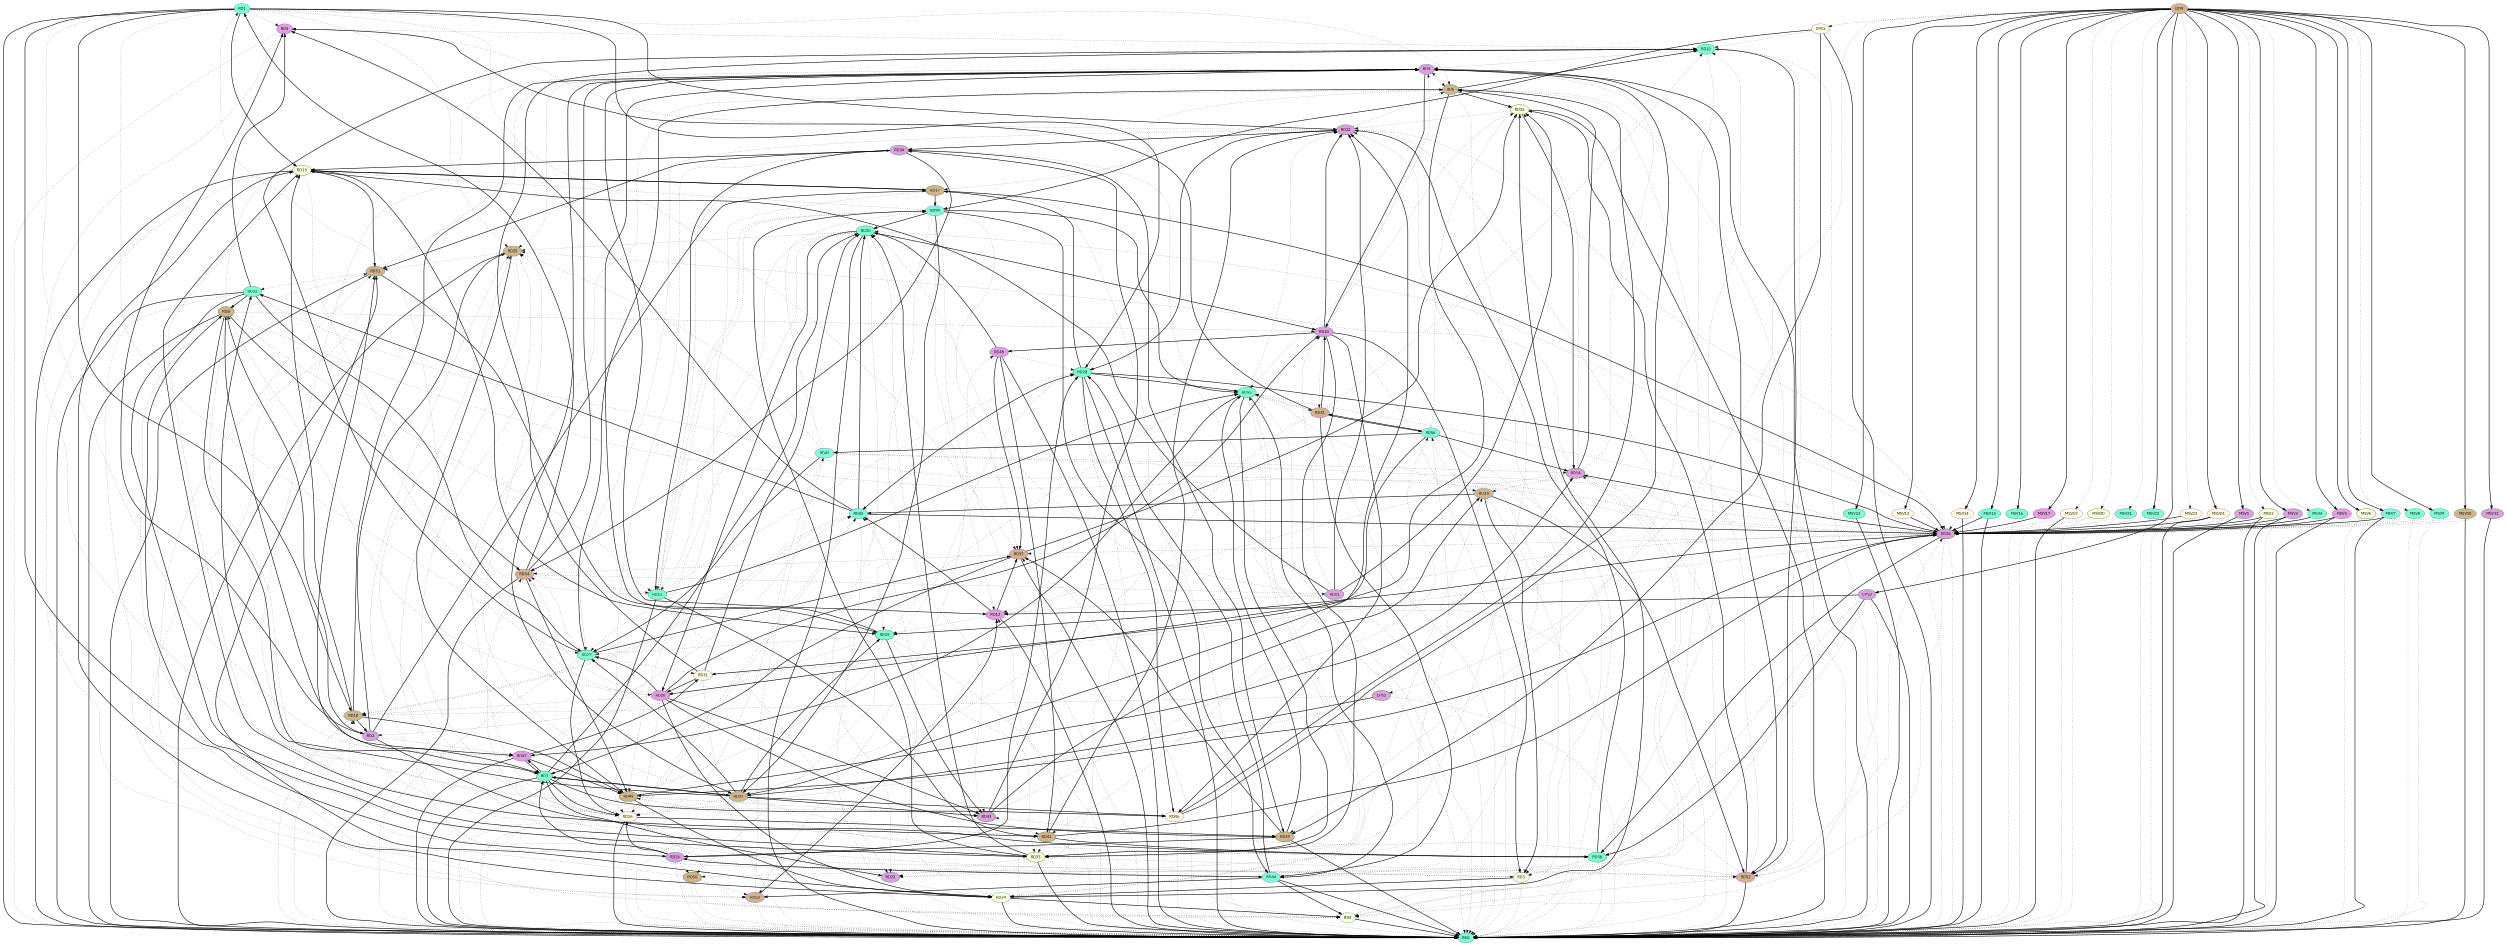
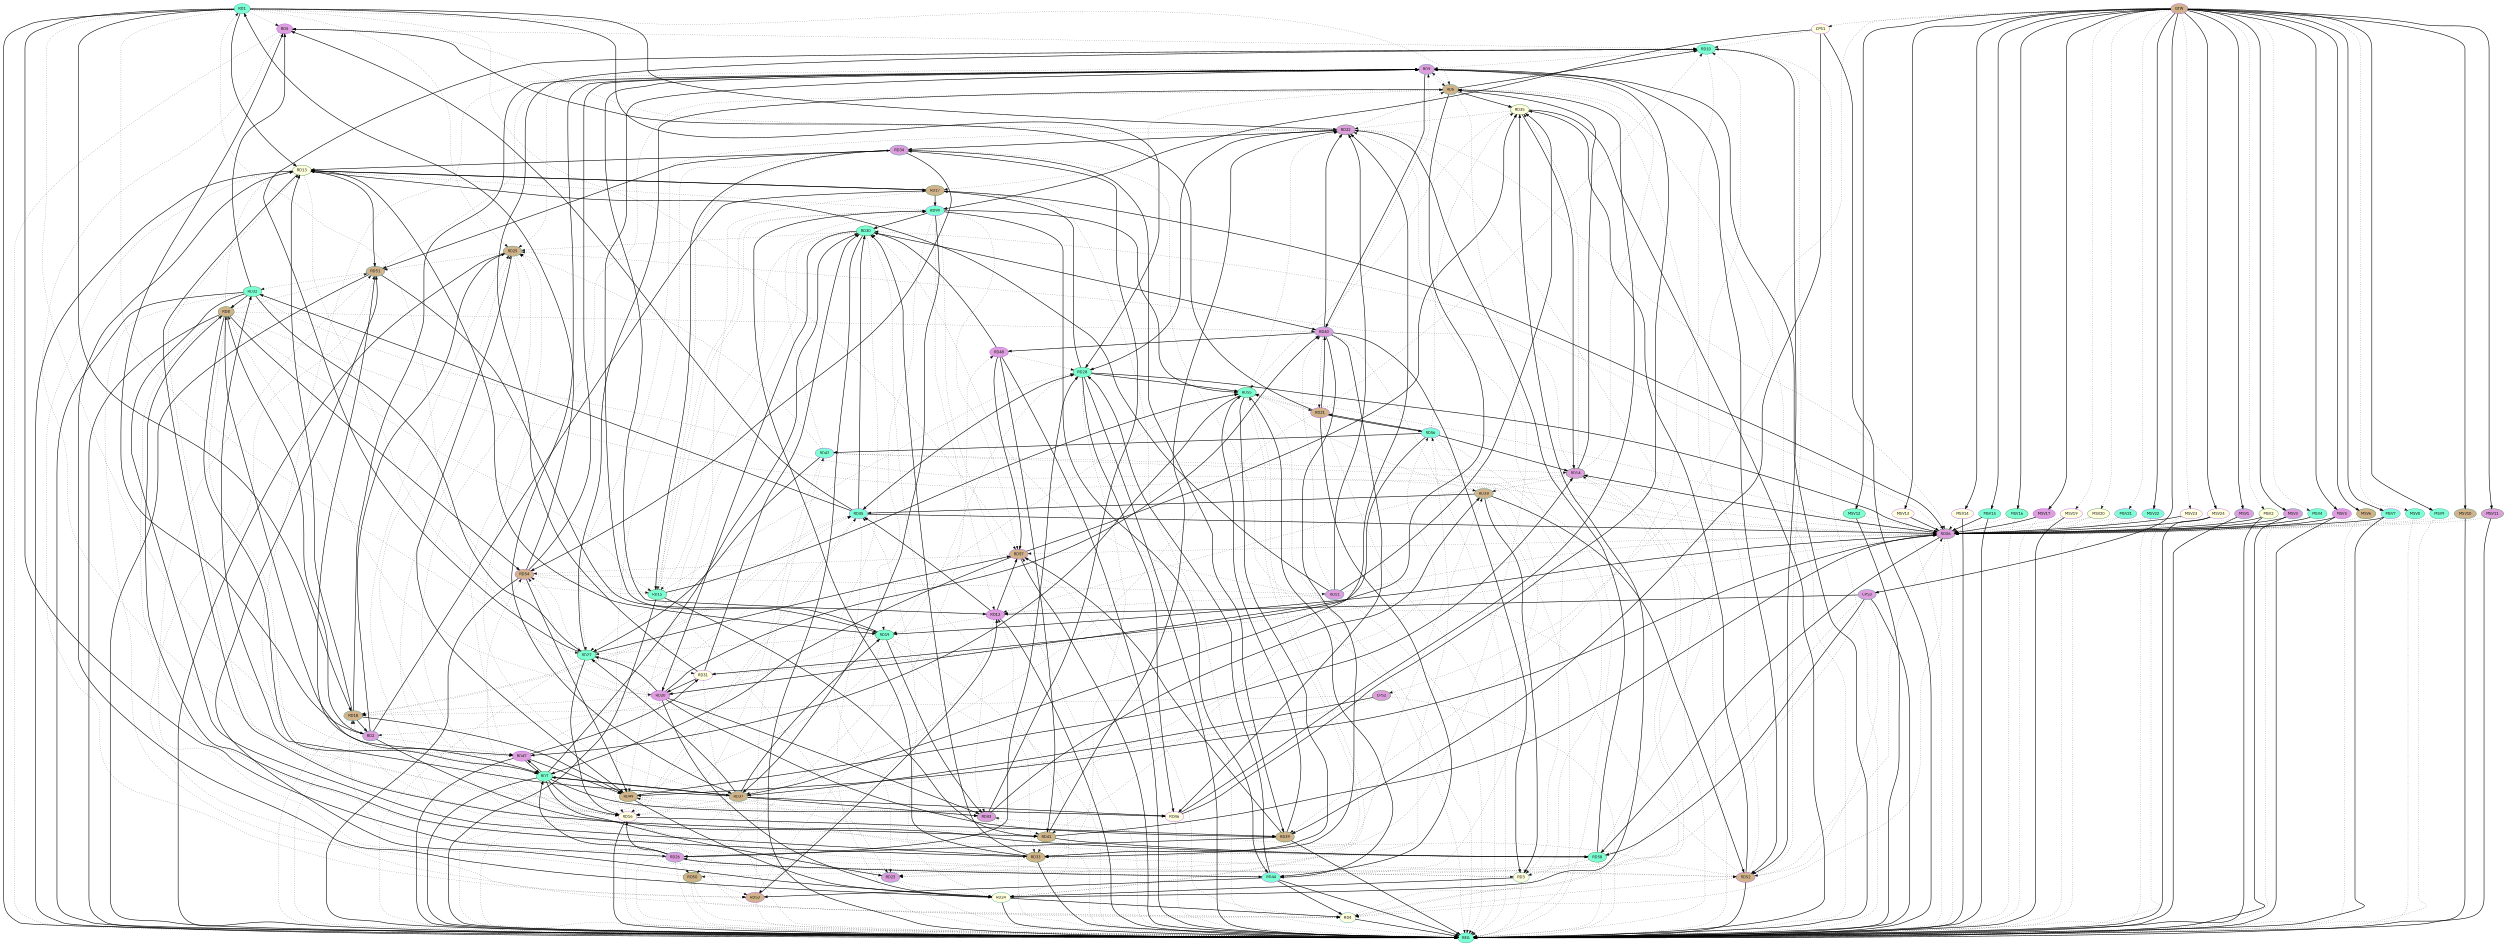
node "MSV6": fillcolor lightyellow -> tan
node "RD33": fillcolor lightyellow -> tan
